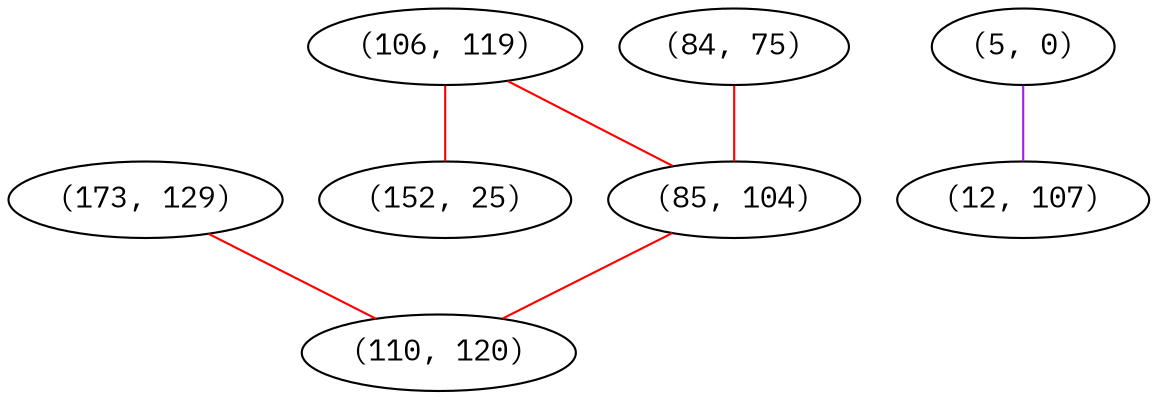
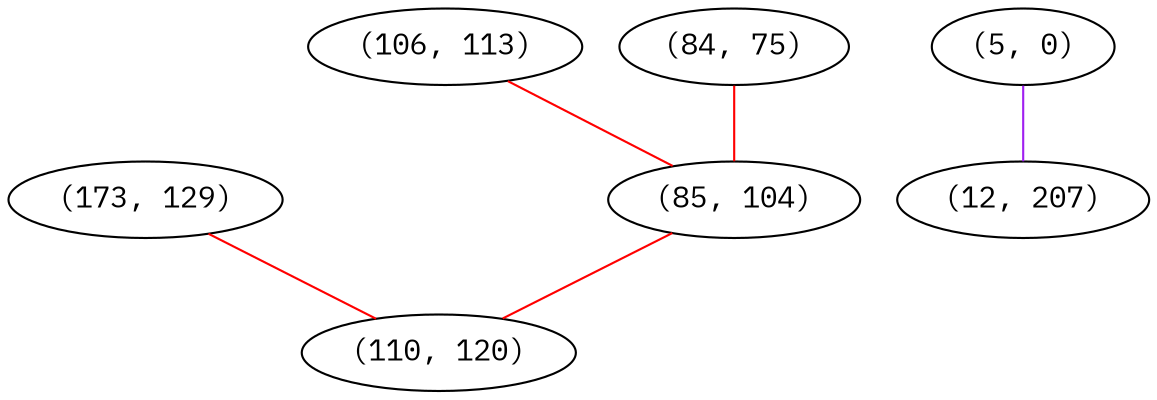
node "(106, 119)": label "(106, 119)" -> "(106, 113)"
node "(152, 25)": removed
node "(12, 107)": label "(12, 107)" -> "(12, 207)"
